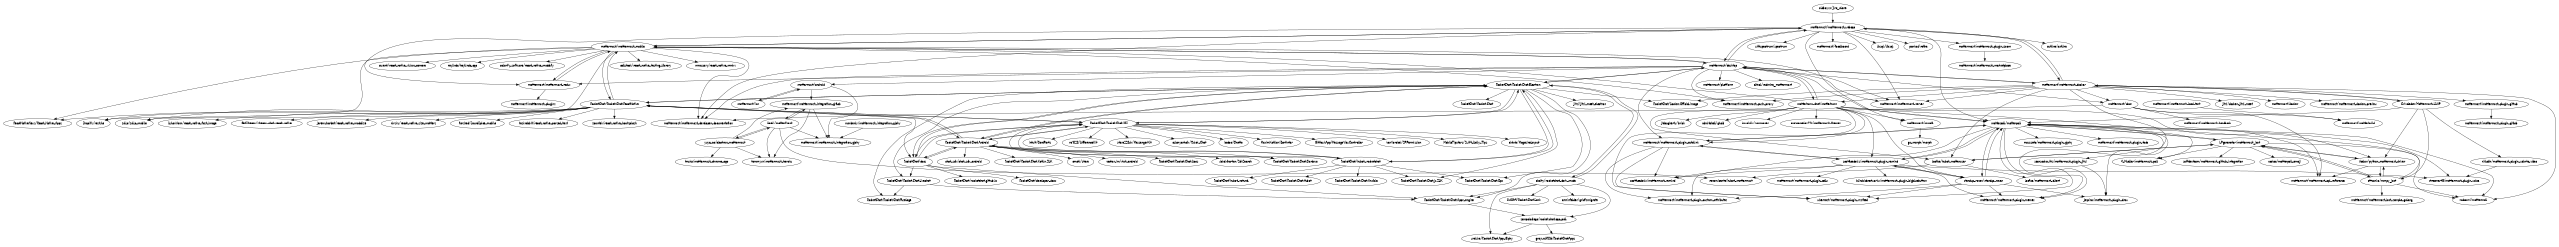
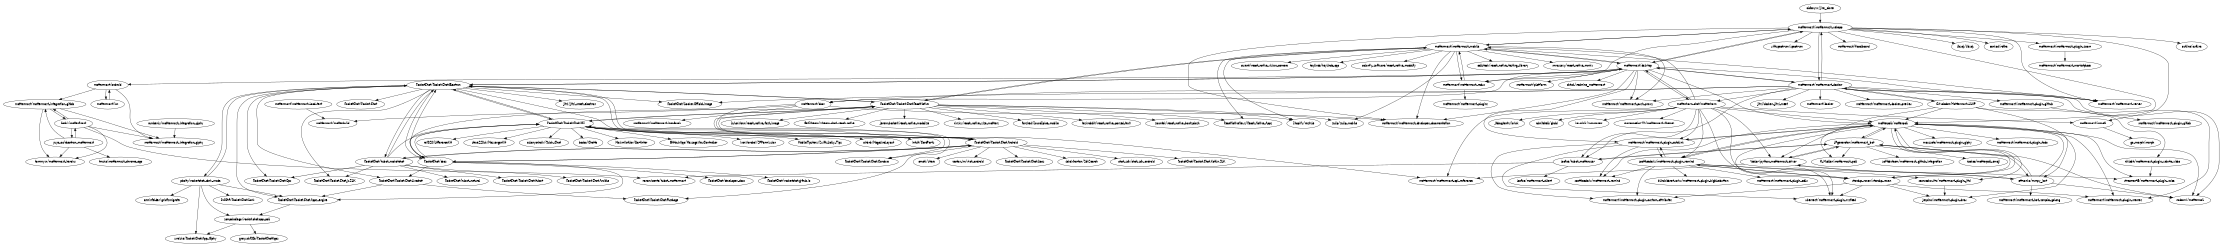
edge "scottleedavis/mattermost-plugin-remind" -> "mattermost/mattermost-plugin-memes": now "scottleedavis/mattermost-plugin-remind" -> "seansackowitz/mattermost-plugin-jitsi"
